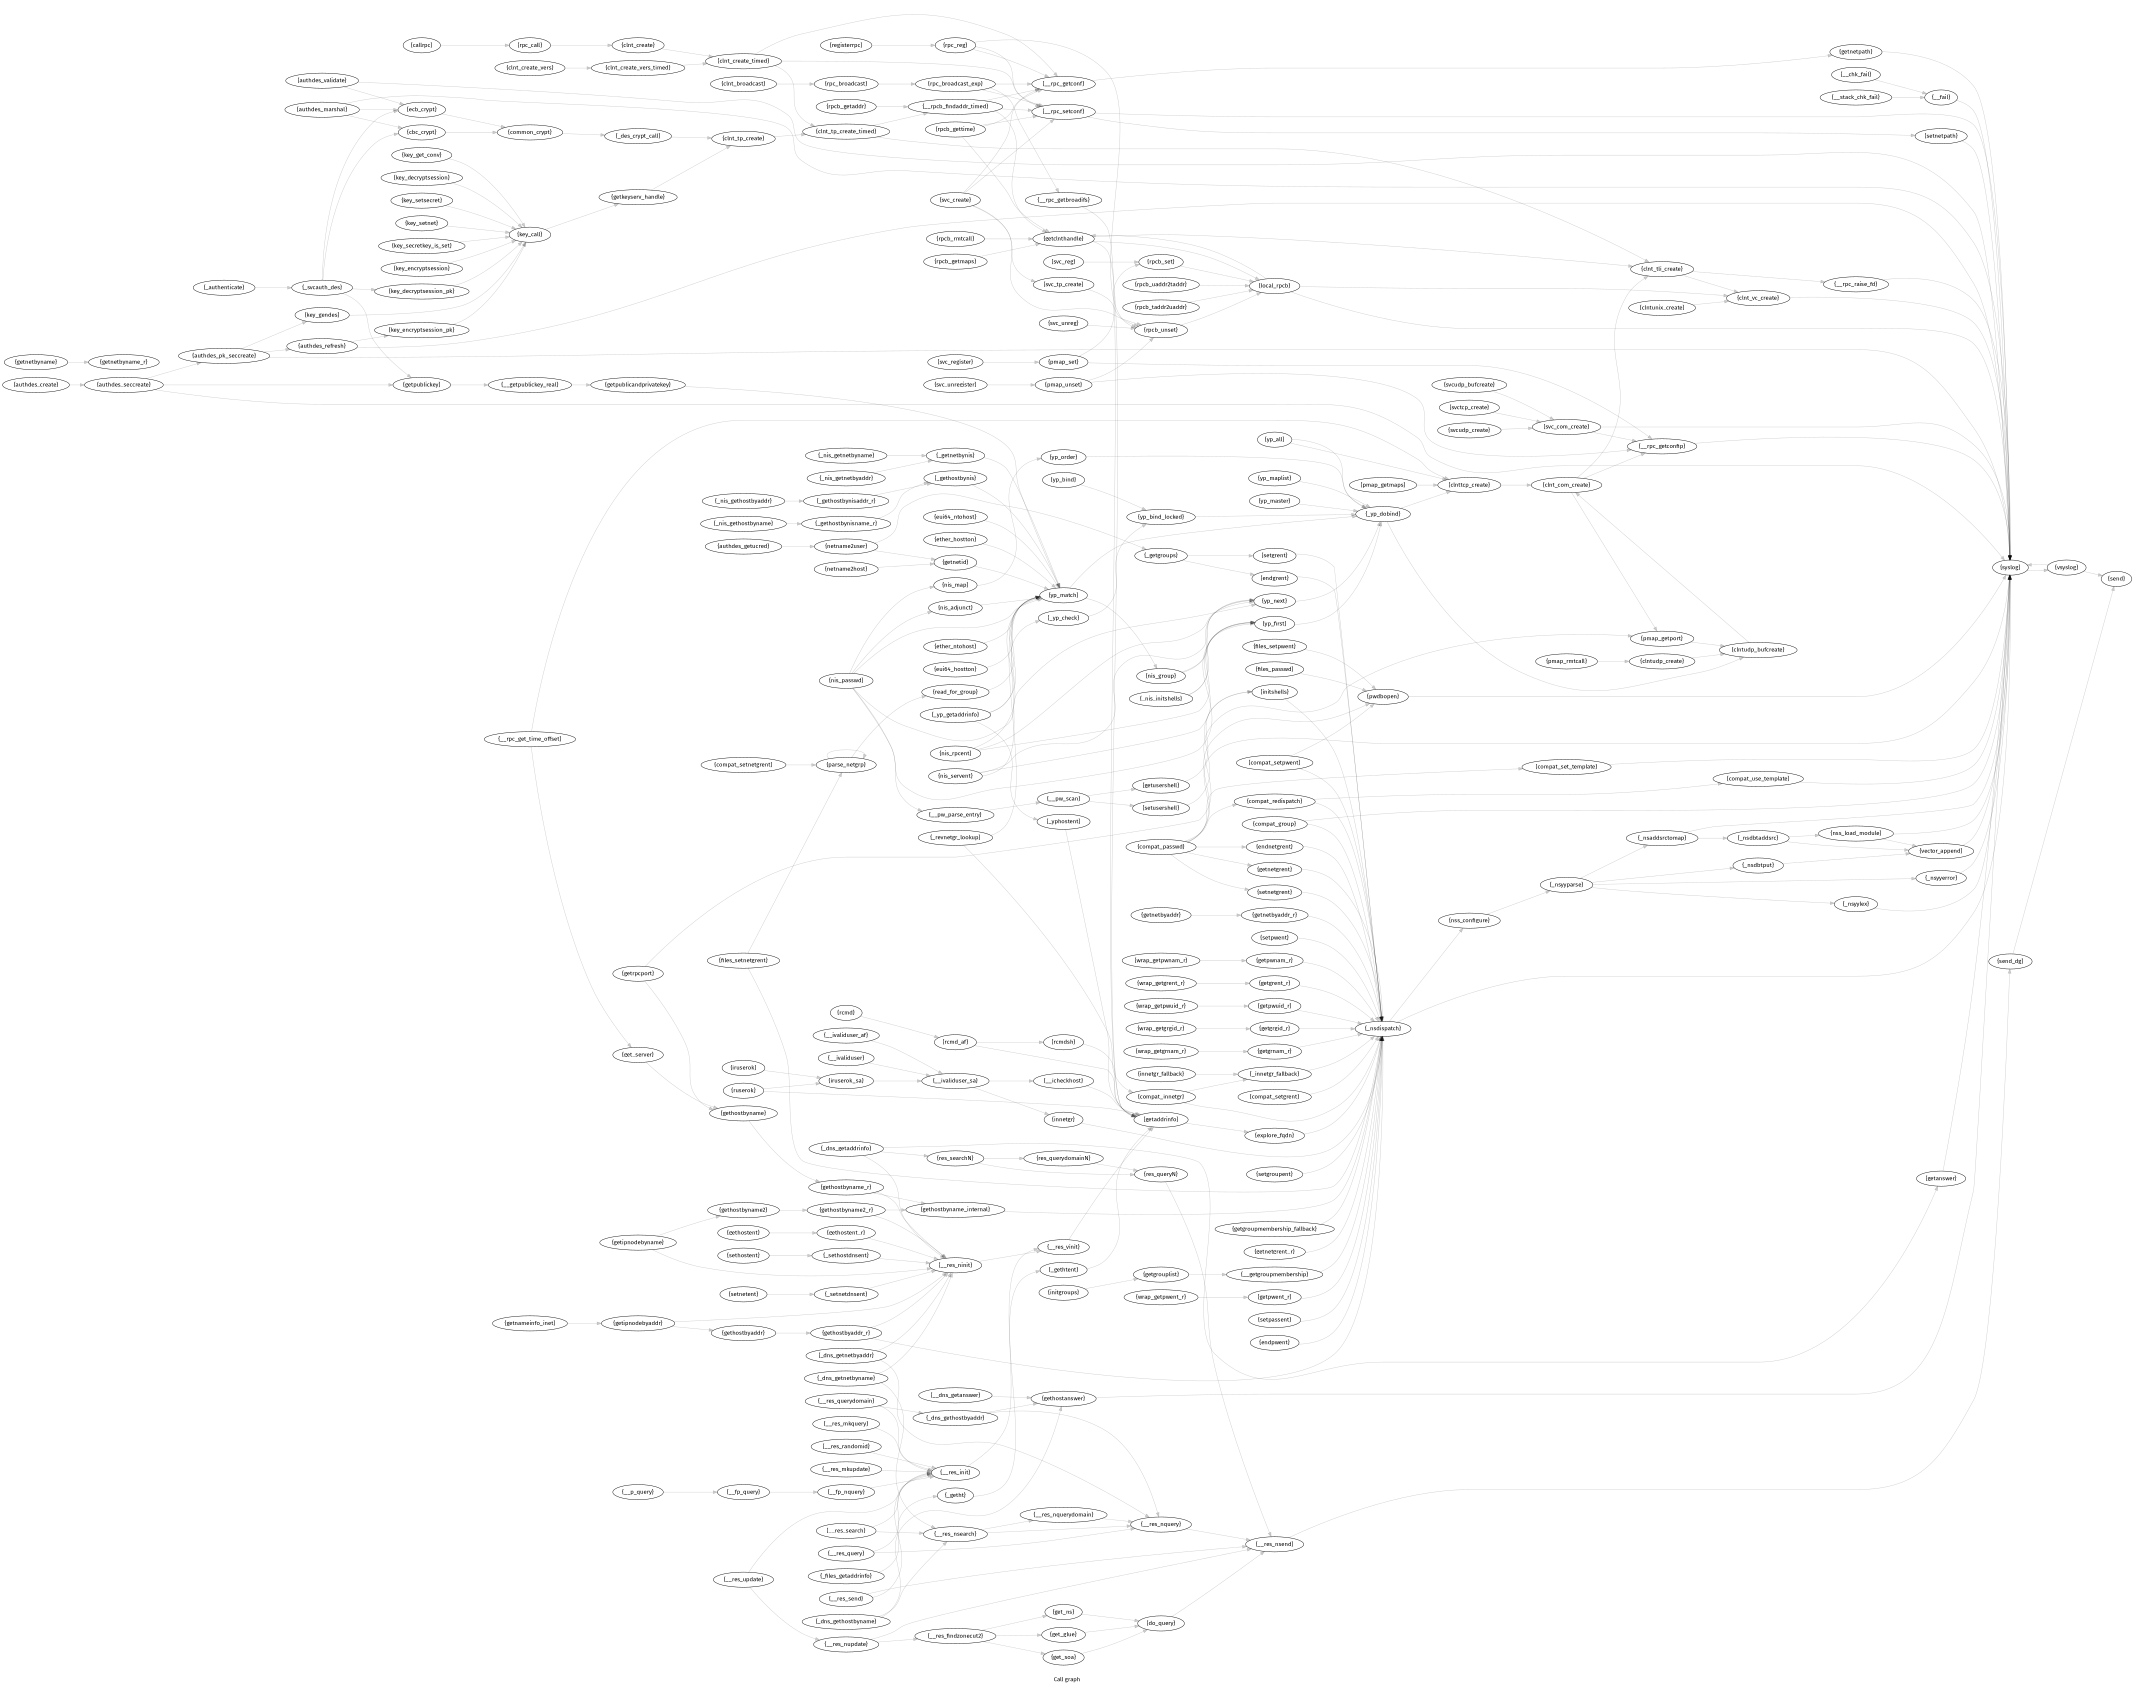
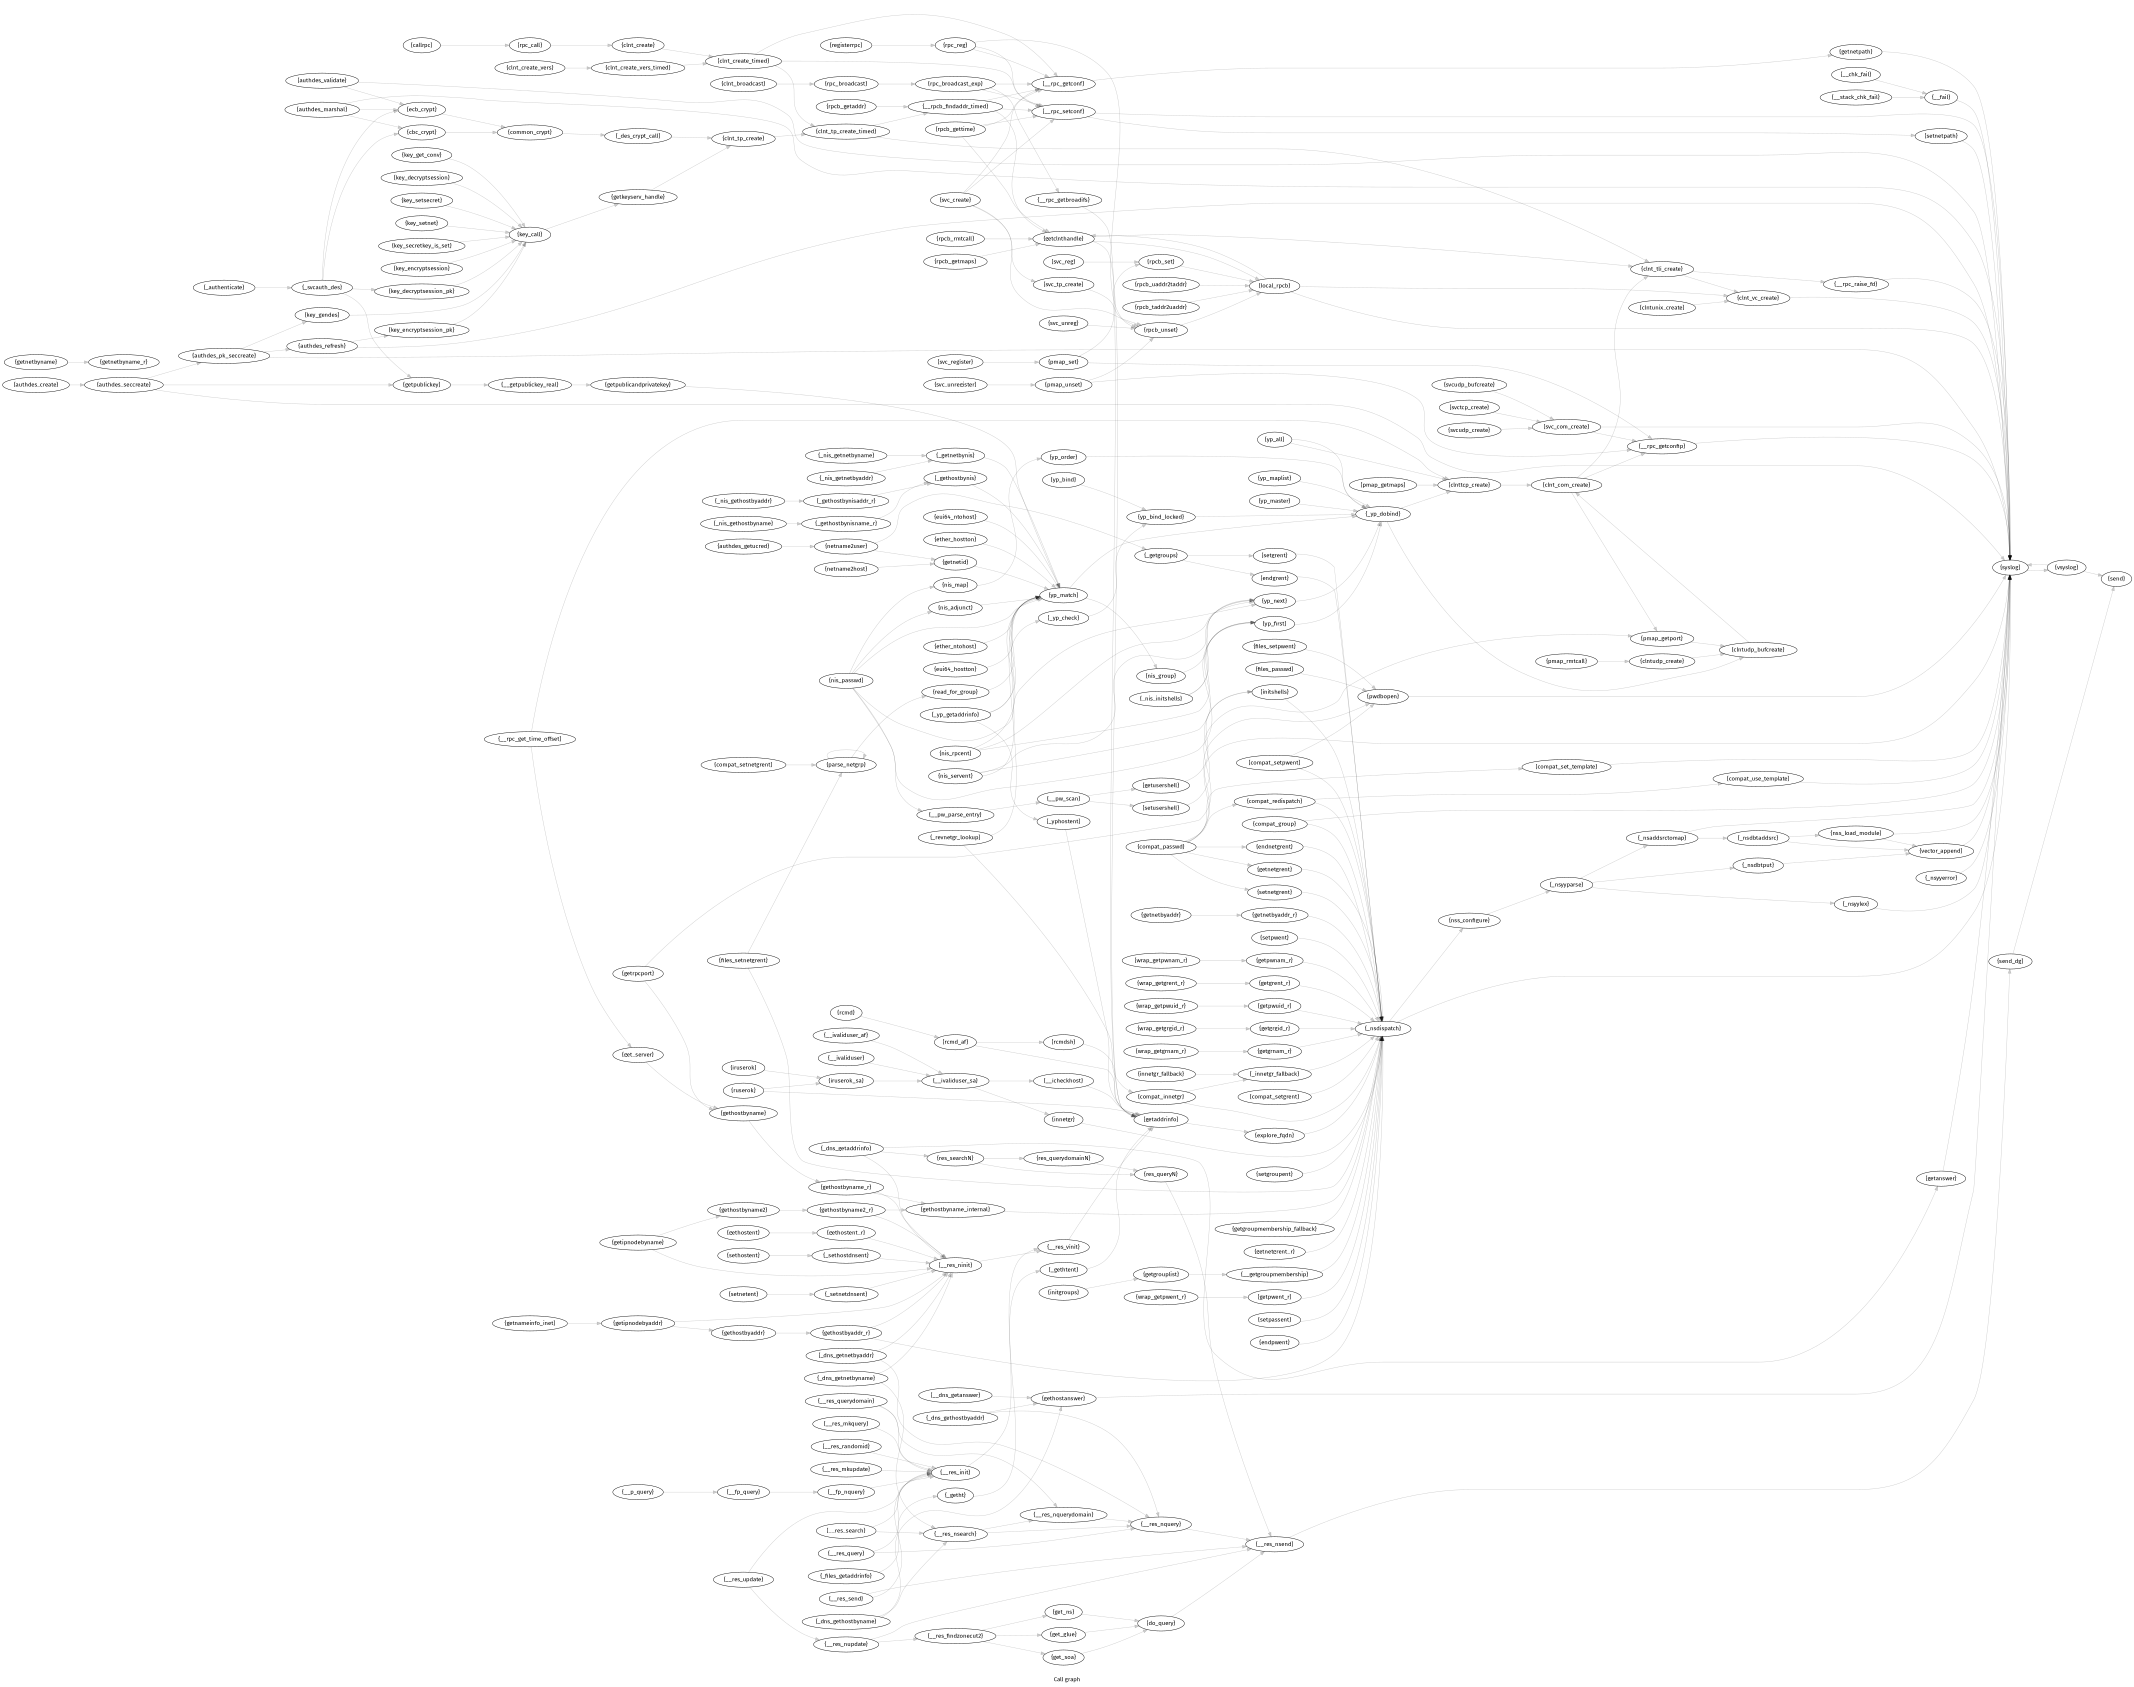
edge "{nis_group}" -> "{yp_first}": removed
edge "{_nsyyparse}" -> "{_nsyyerror}": removed
edge "{__res_querydomain}" -> "{_dns_gethostbyaddr}": now "{__res_querydomain}" -> "{__res_nquerydomain}"
